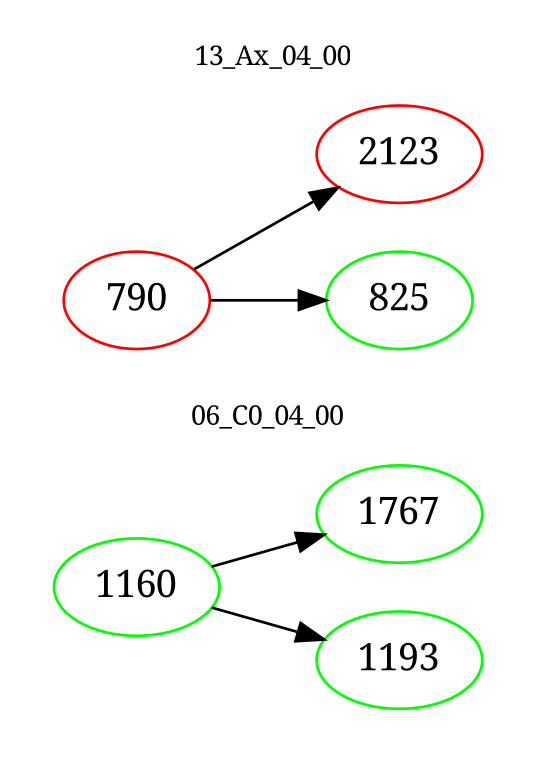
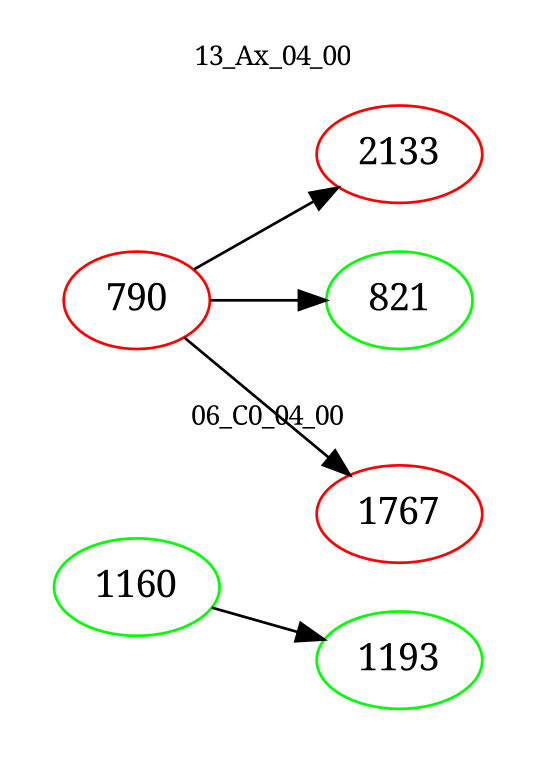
node "2123": label "2123" -> "2133"
node "825": label "825" -> "821"
node "1767": color green -> red
edge "1160" -> "1767": now "790" -> "1767"
